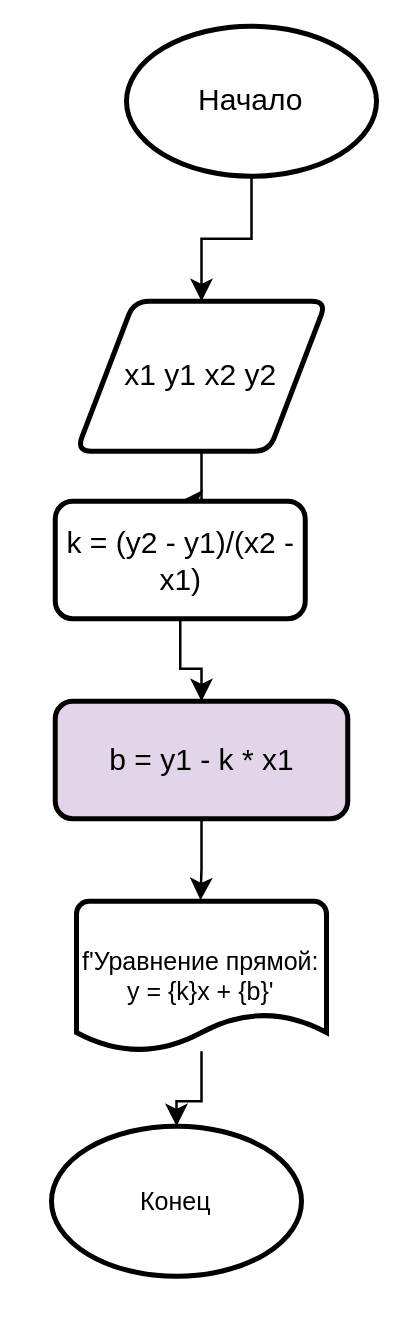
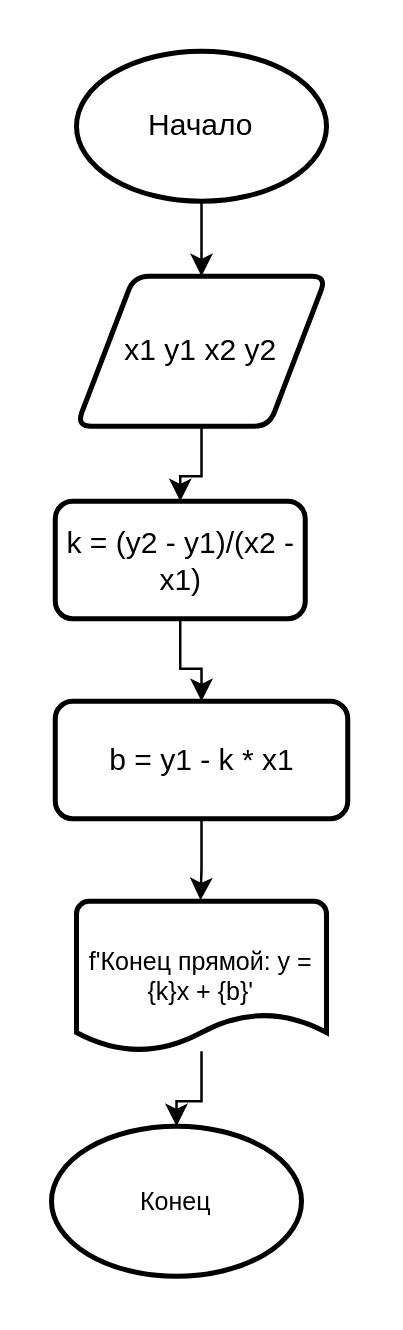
node "Начало": moved (251, 101) -> (201, 126)
node "x1 y1 x2 y2": moved (201, 376) -> (201, 351)
node "b = y1 - k * x1": fillcolor #e1d5e7 -> #ffffff
node "f'Уравнение прямой: y = {k}x + {b}'": label "f'Уравнение прямой: y = {k}x + {b}'" -> "f'Конец прямой: y = {k}x + {b}'"
